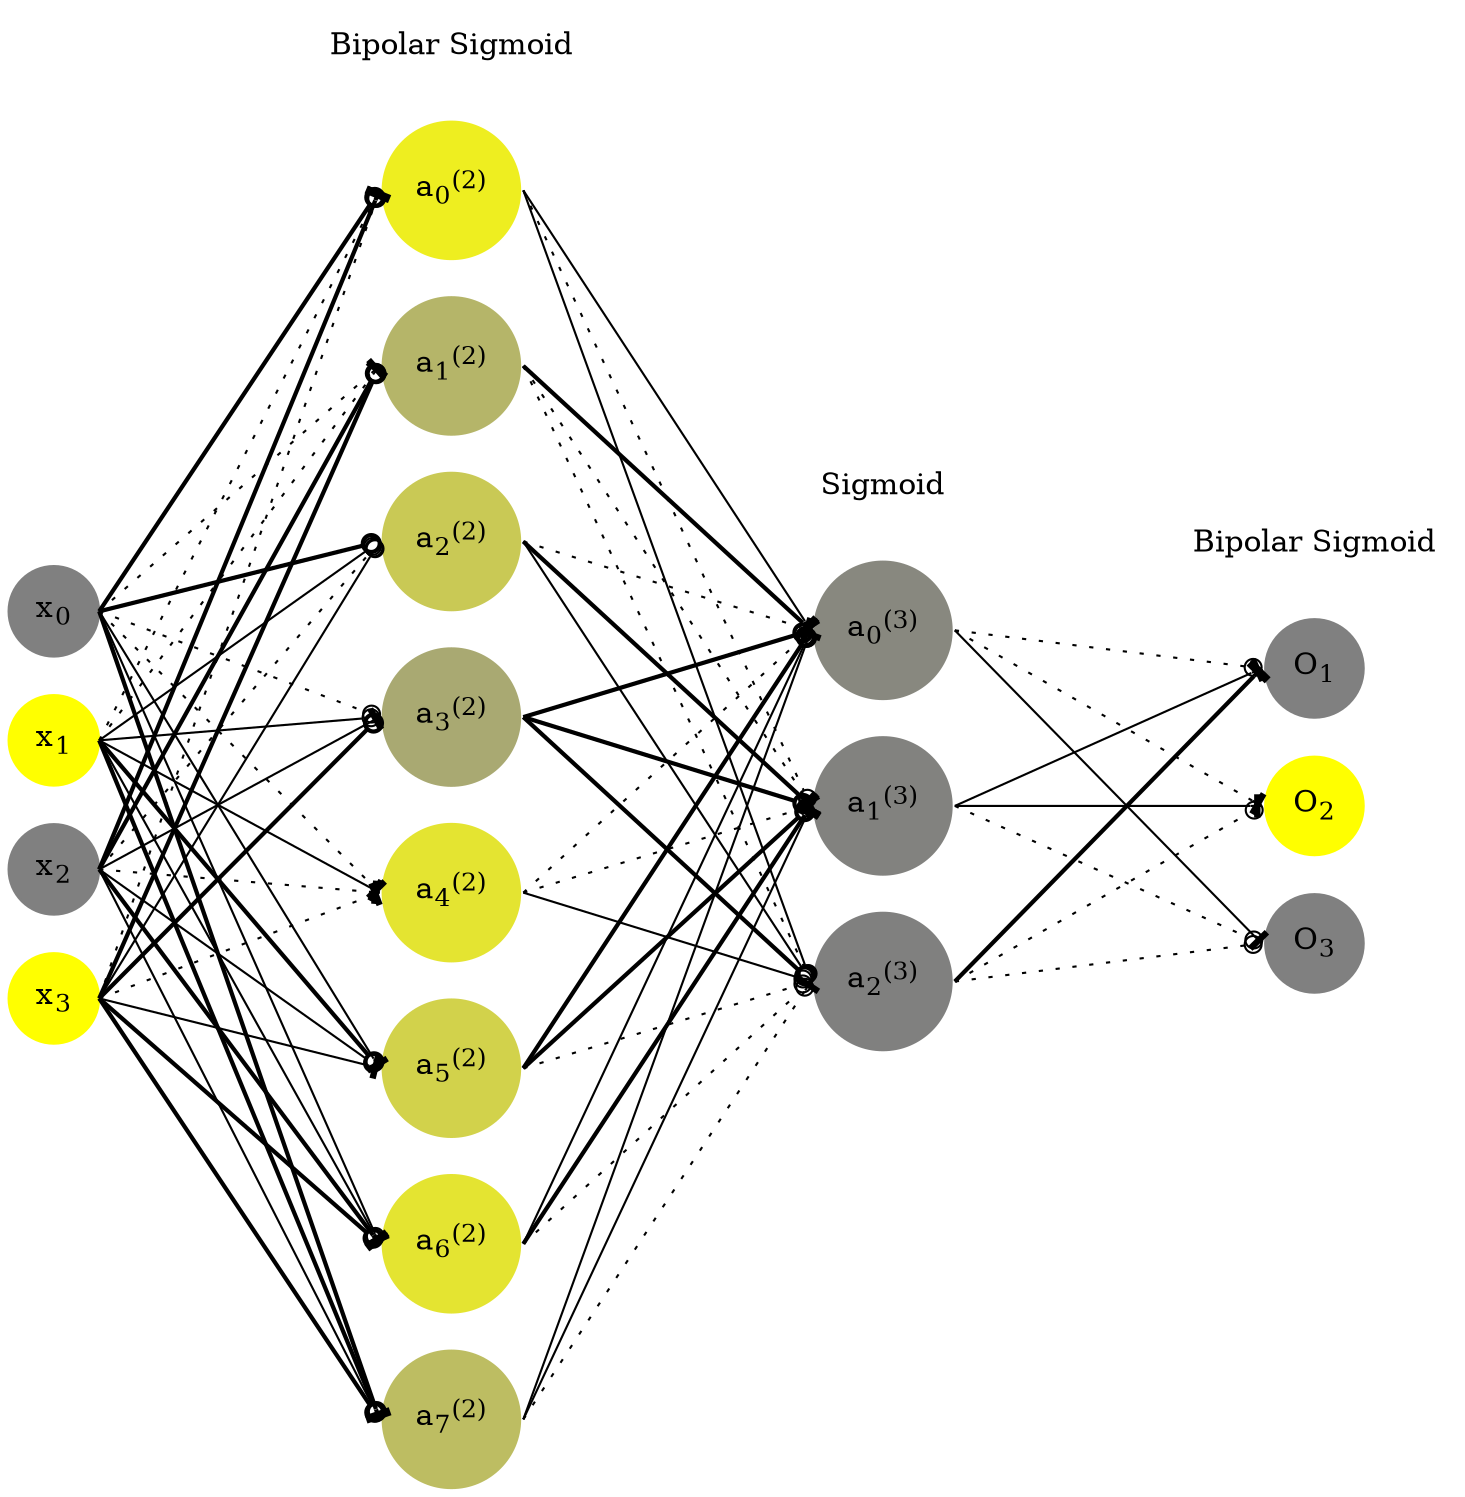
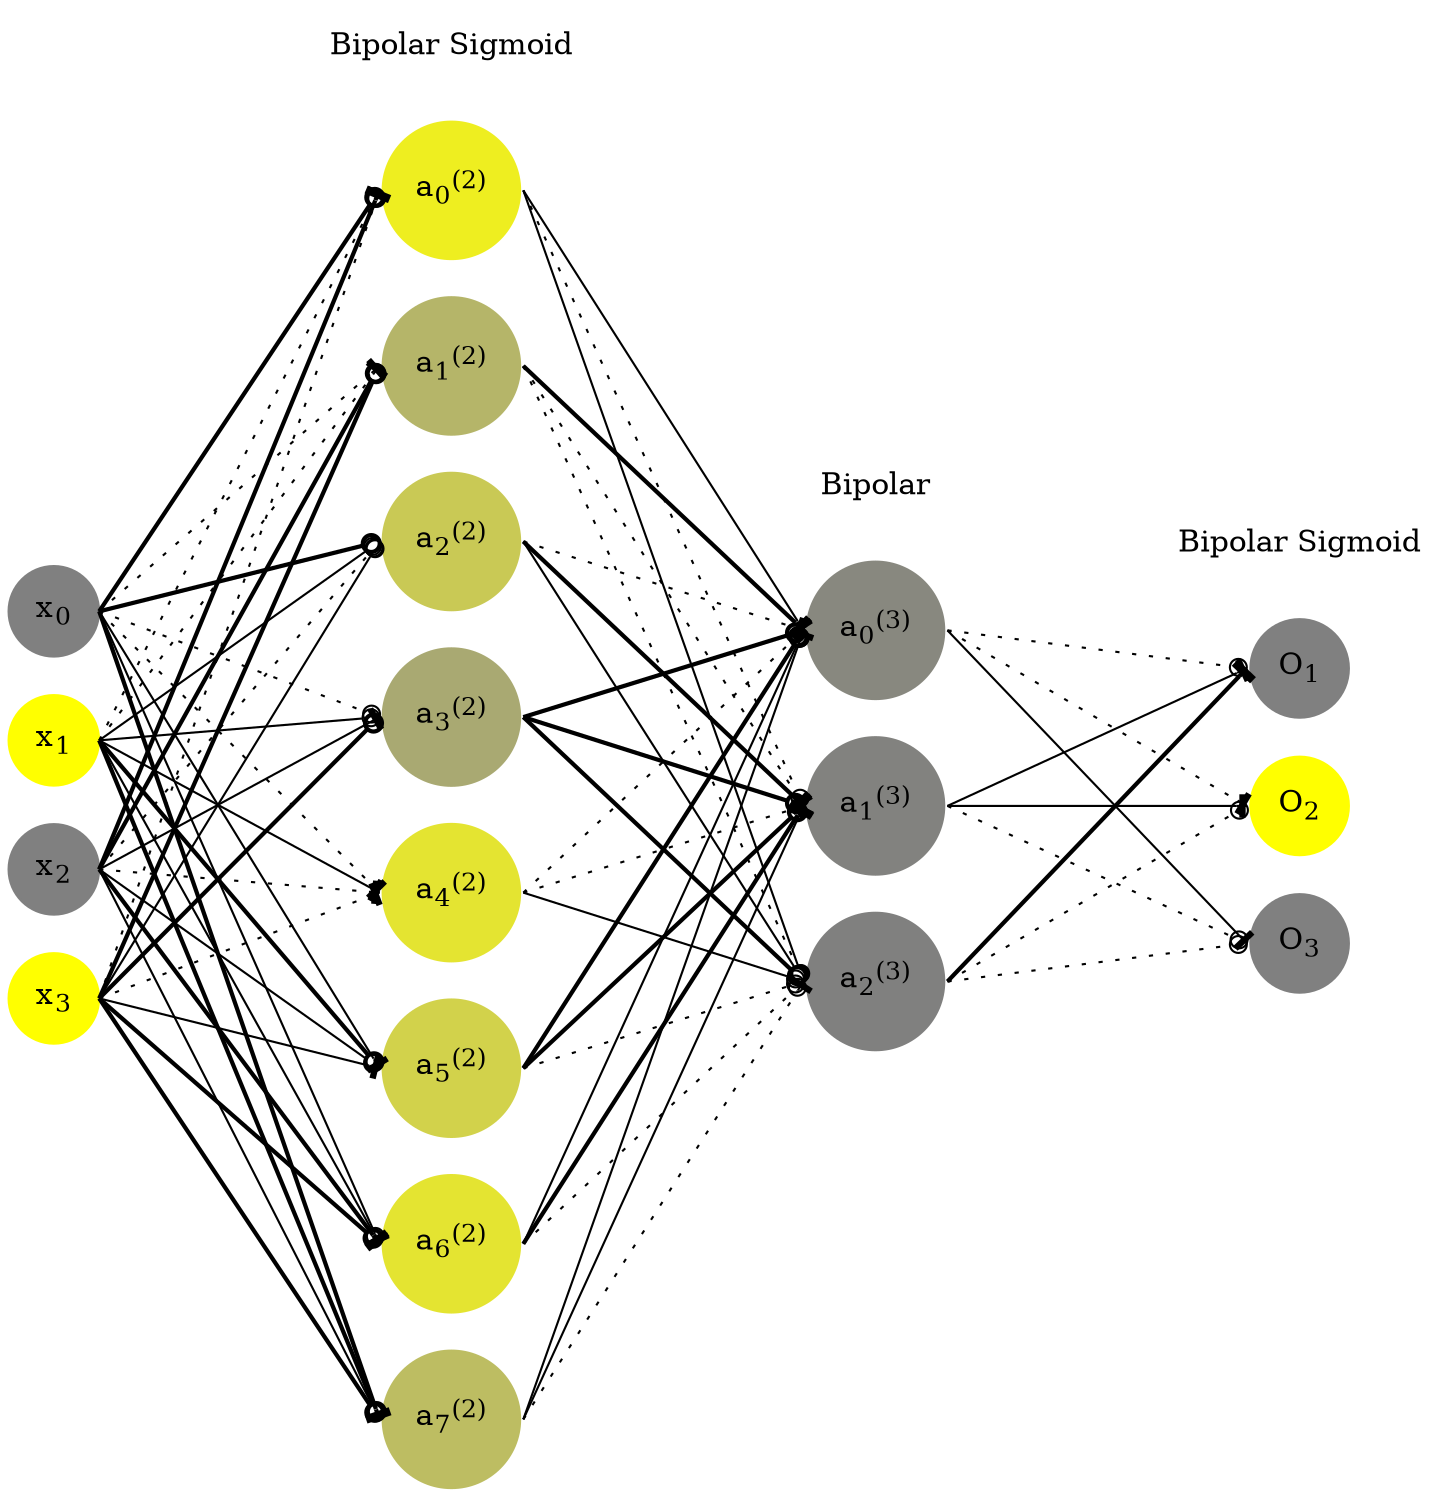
node "Sigmoid": label "Sigmoid" -> "Bipolar"
